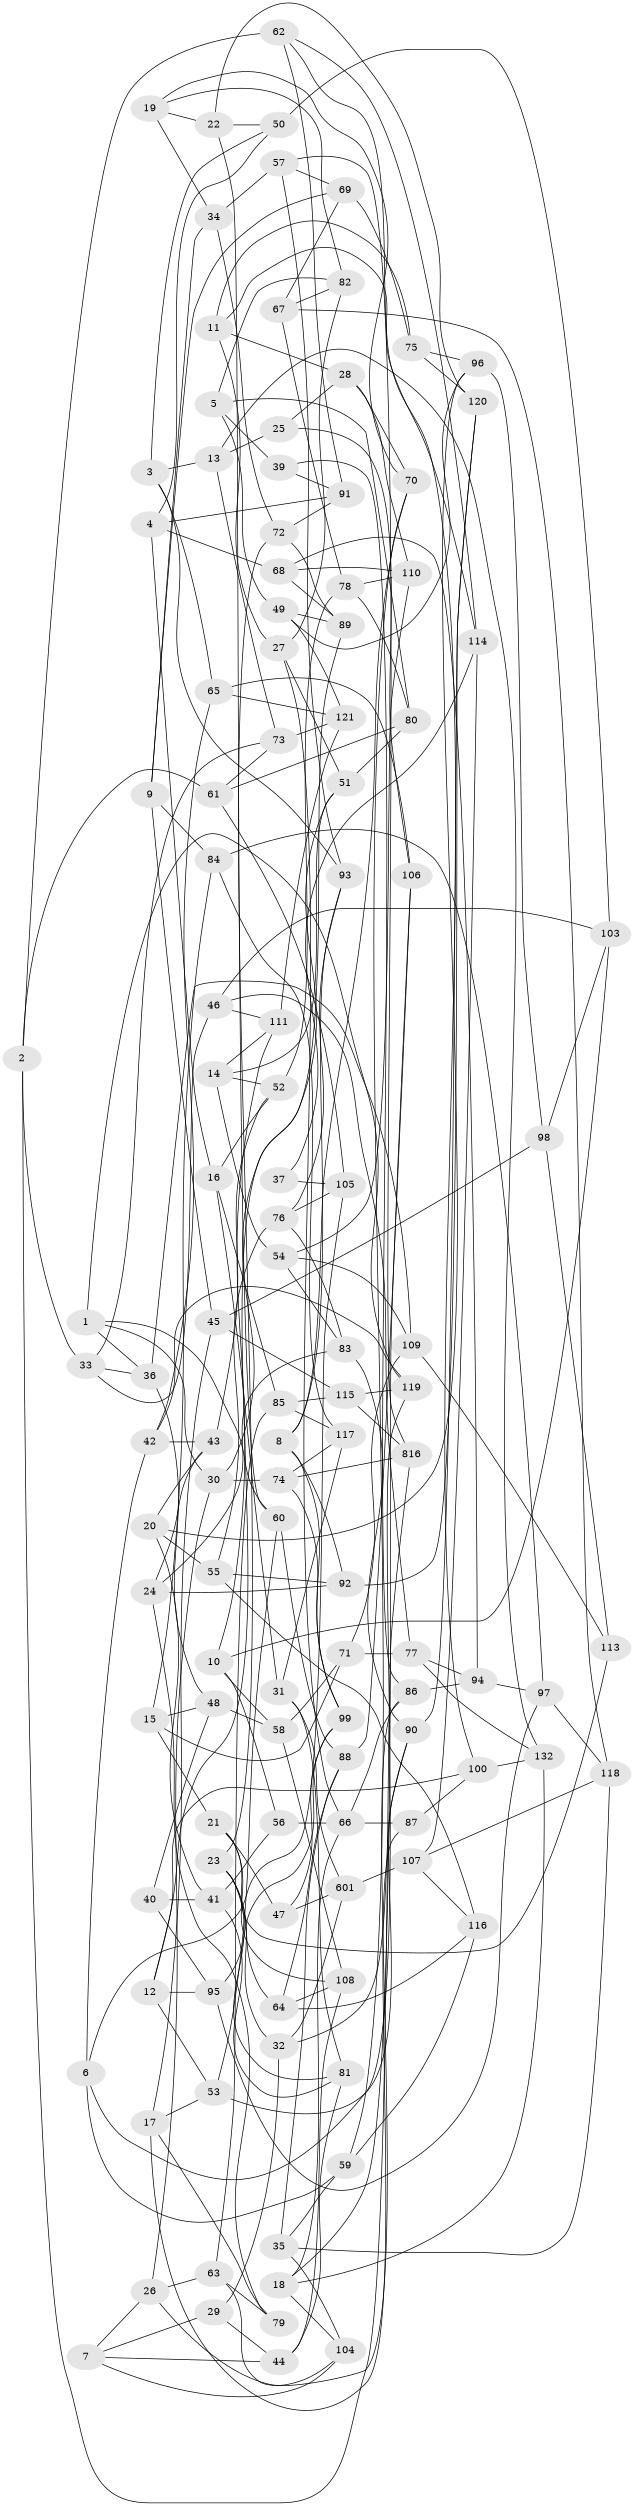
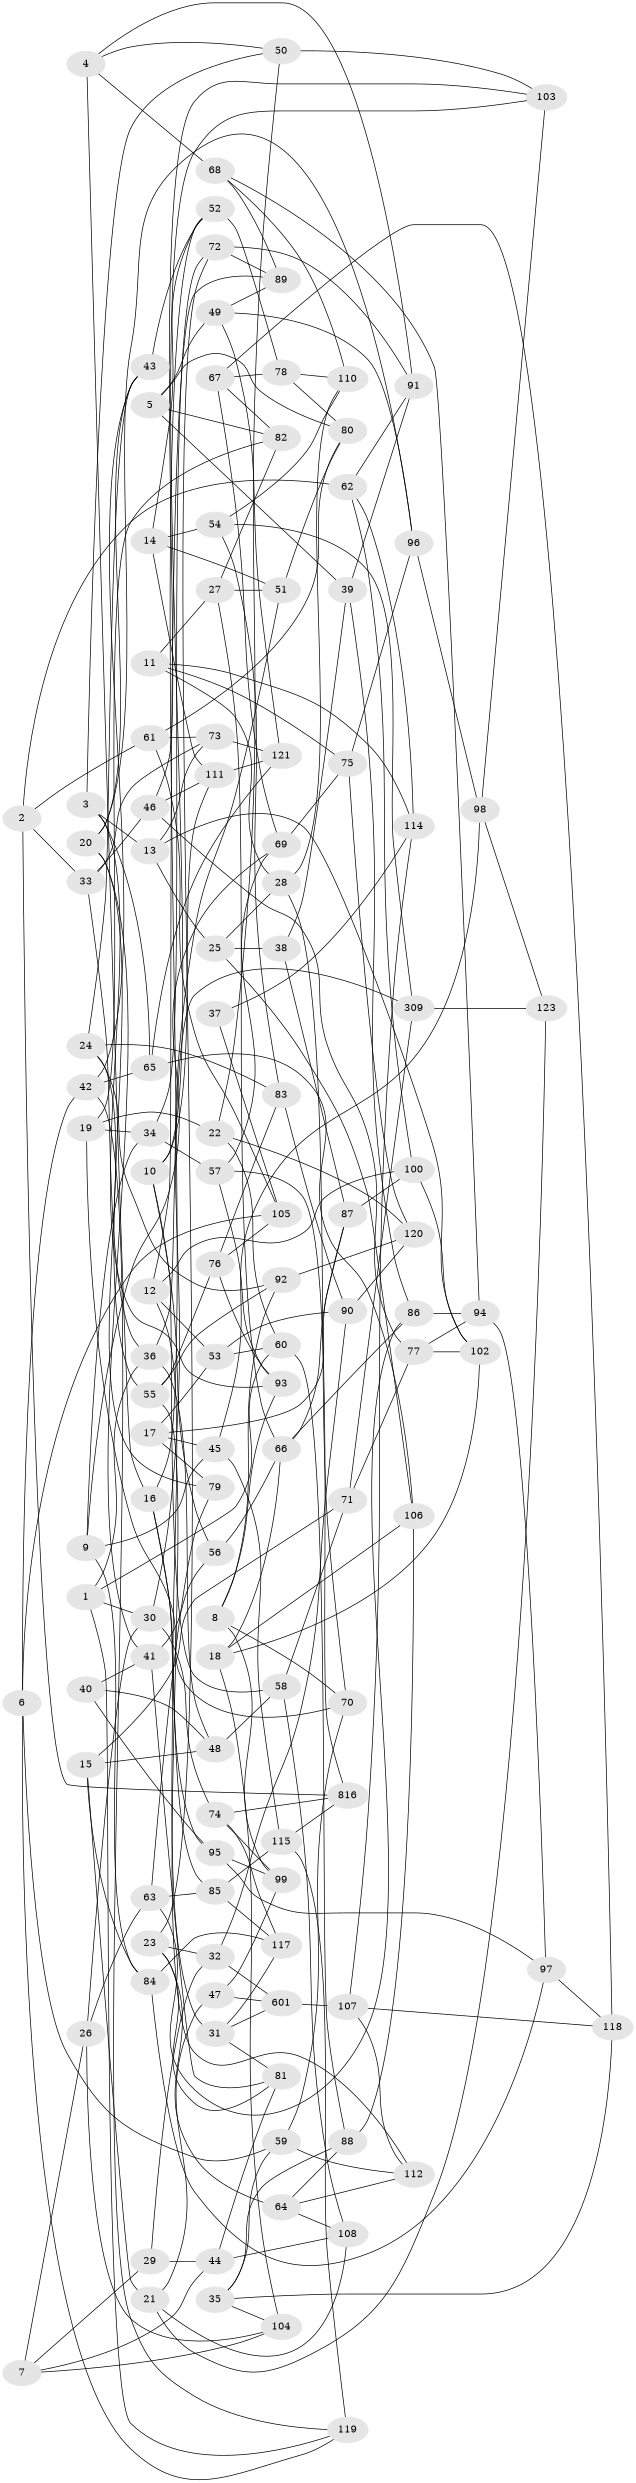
node "38": added
node "109": label "109" -> "309"
node "113": label "113" -> "123"
node "132": label "132" -> "102"
node "116": label "116" -> "112"
